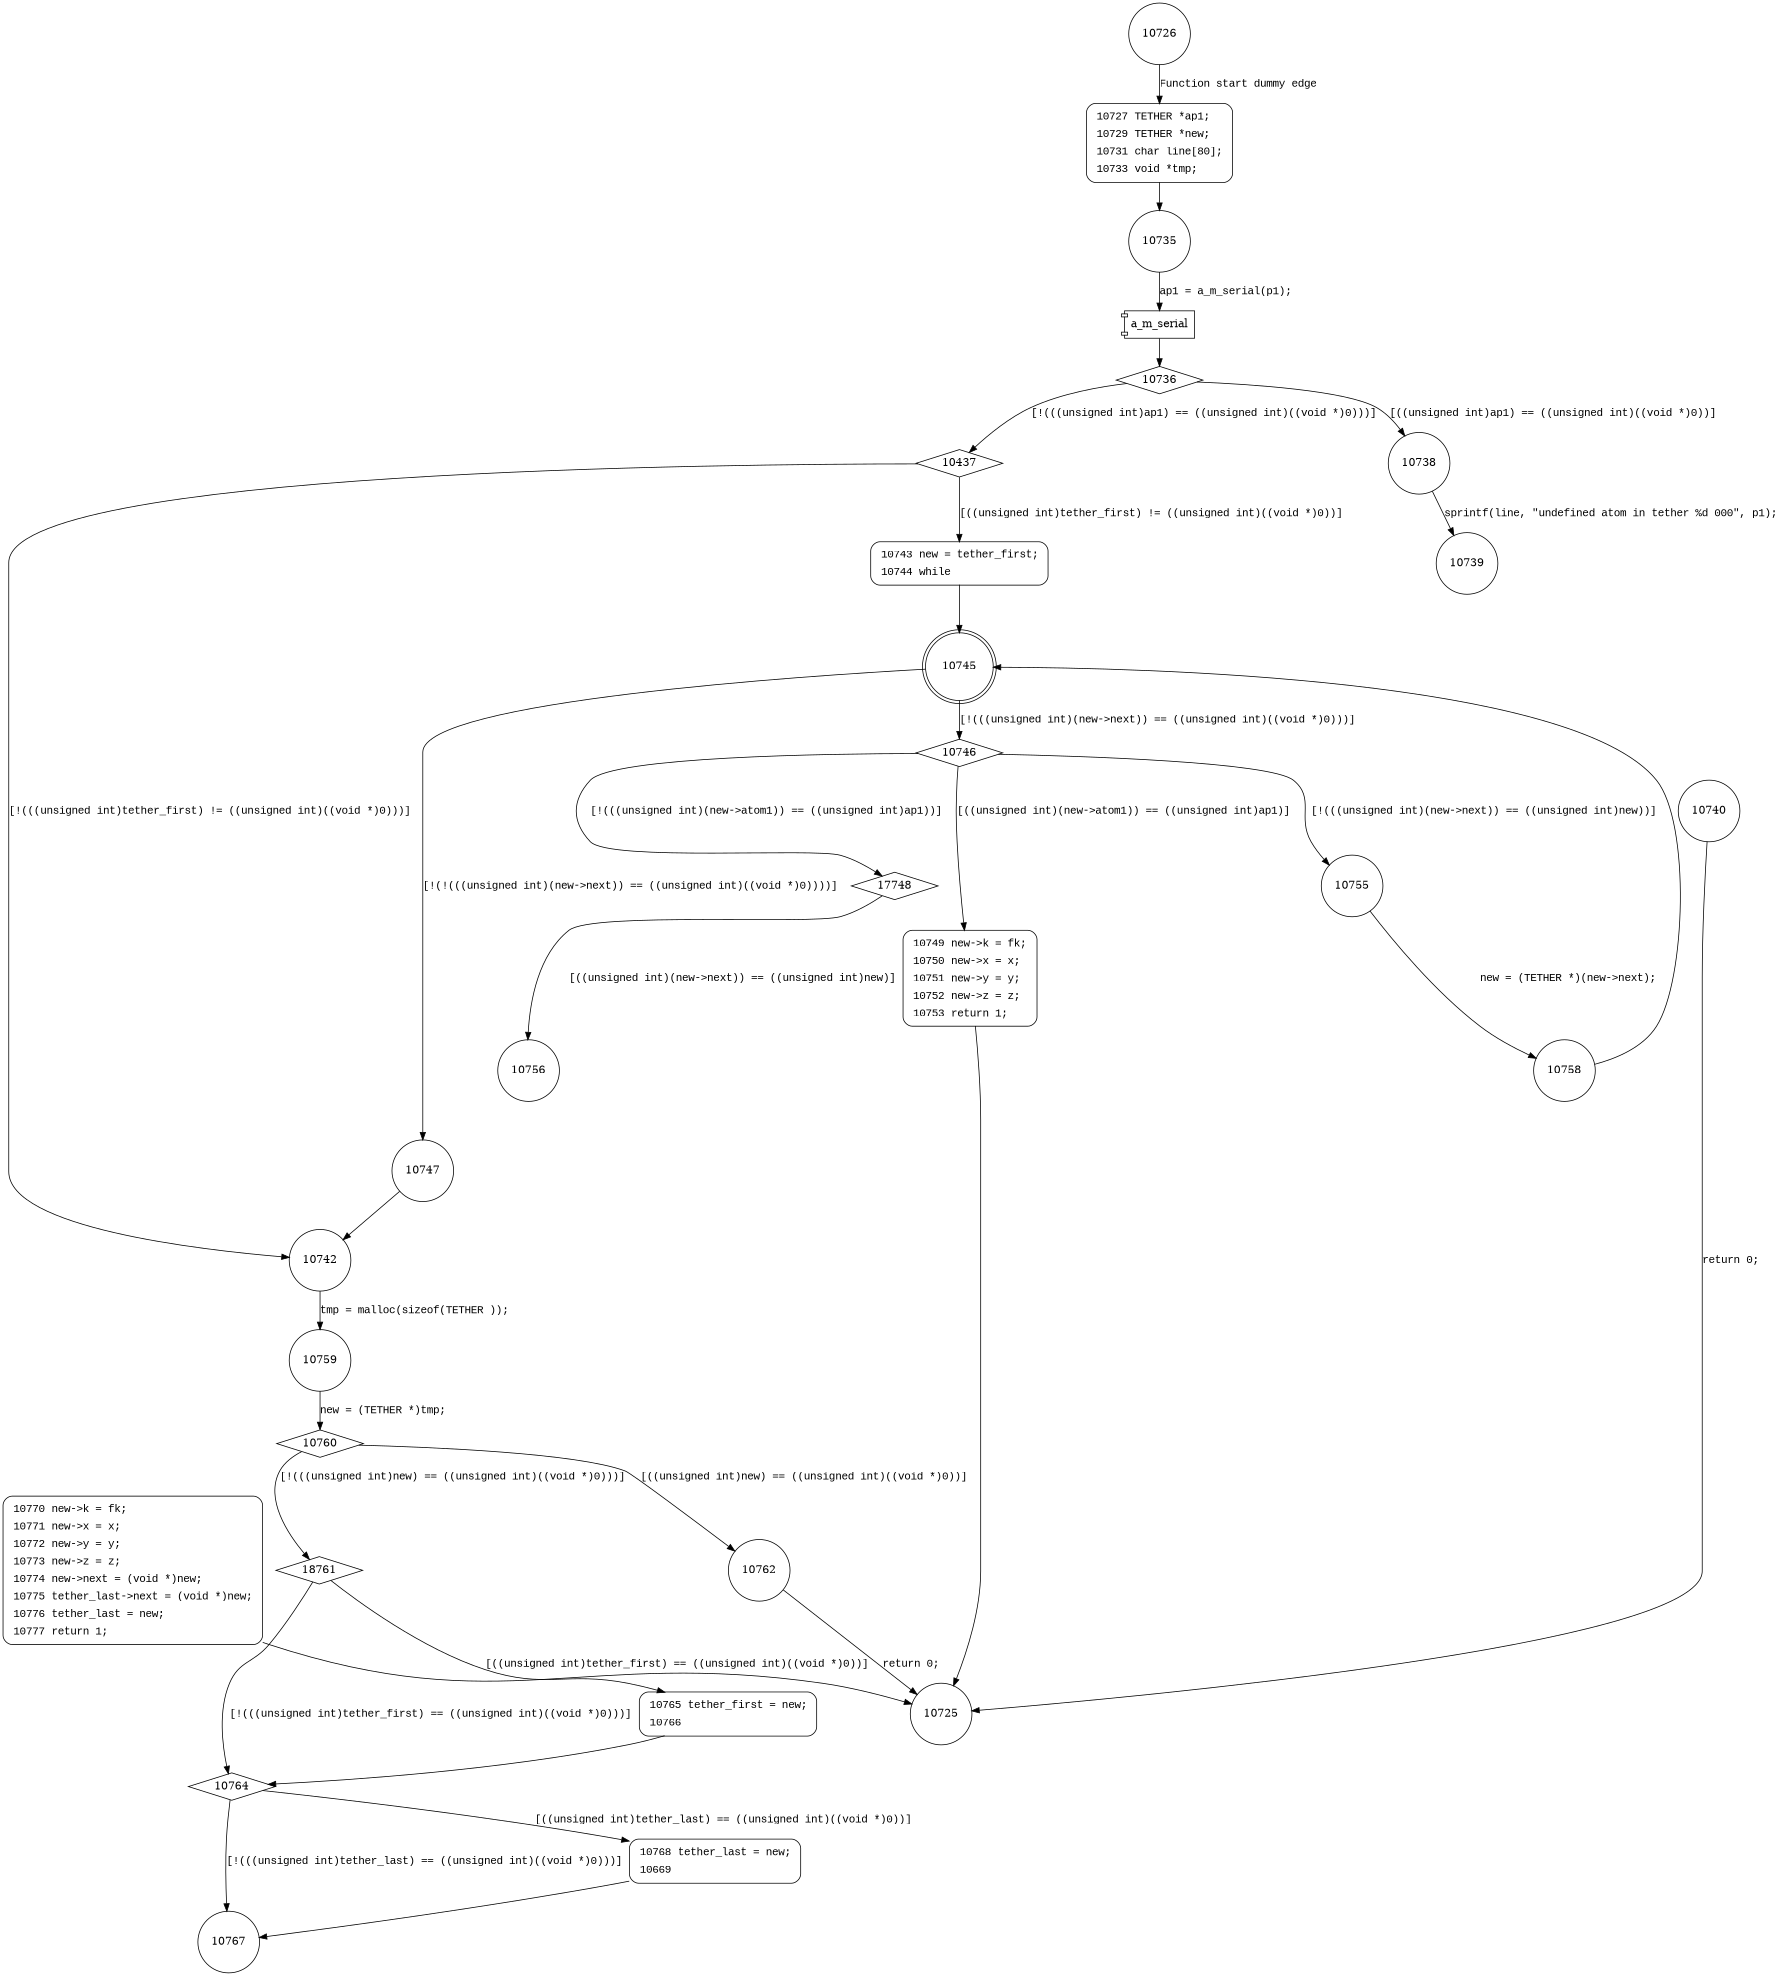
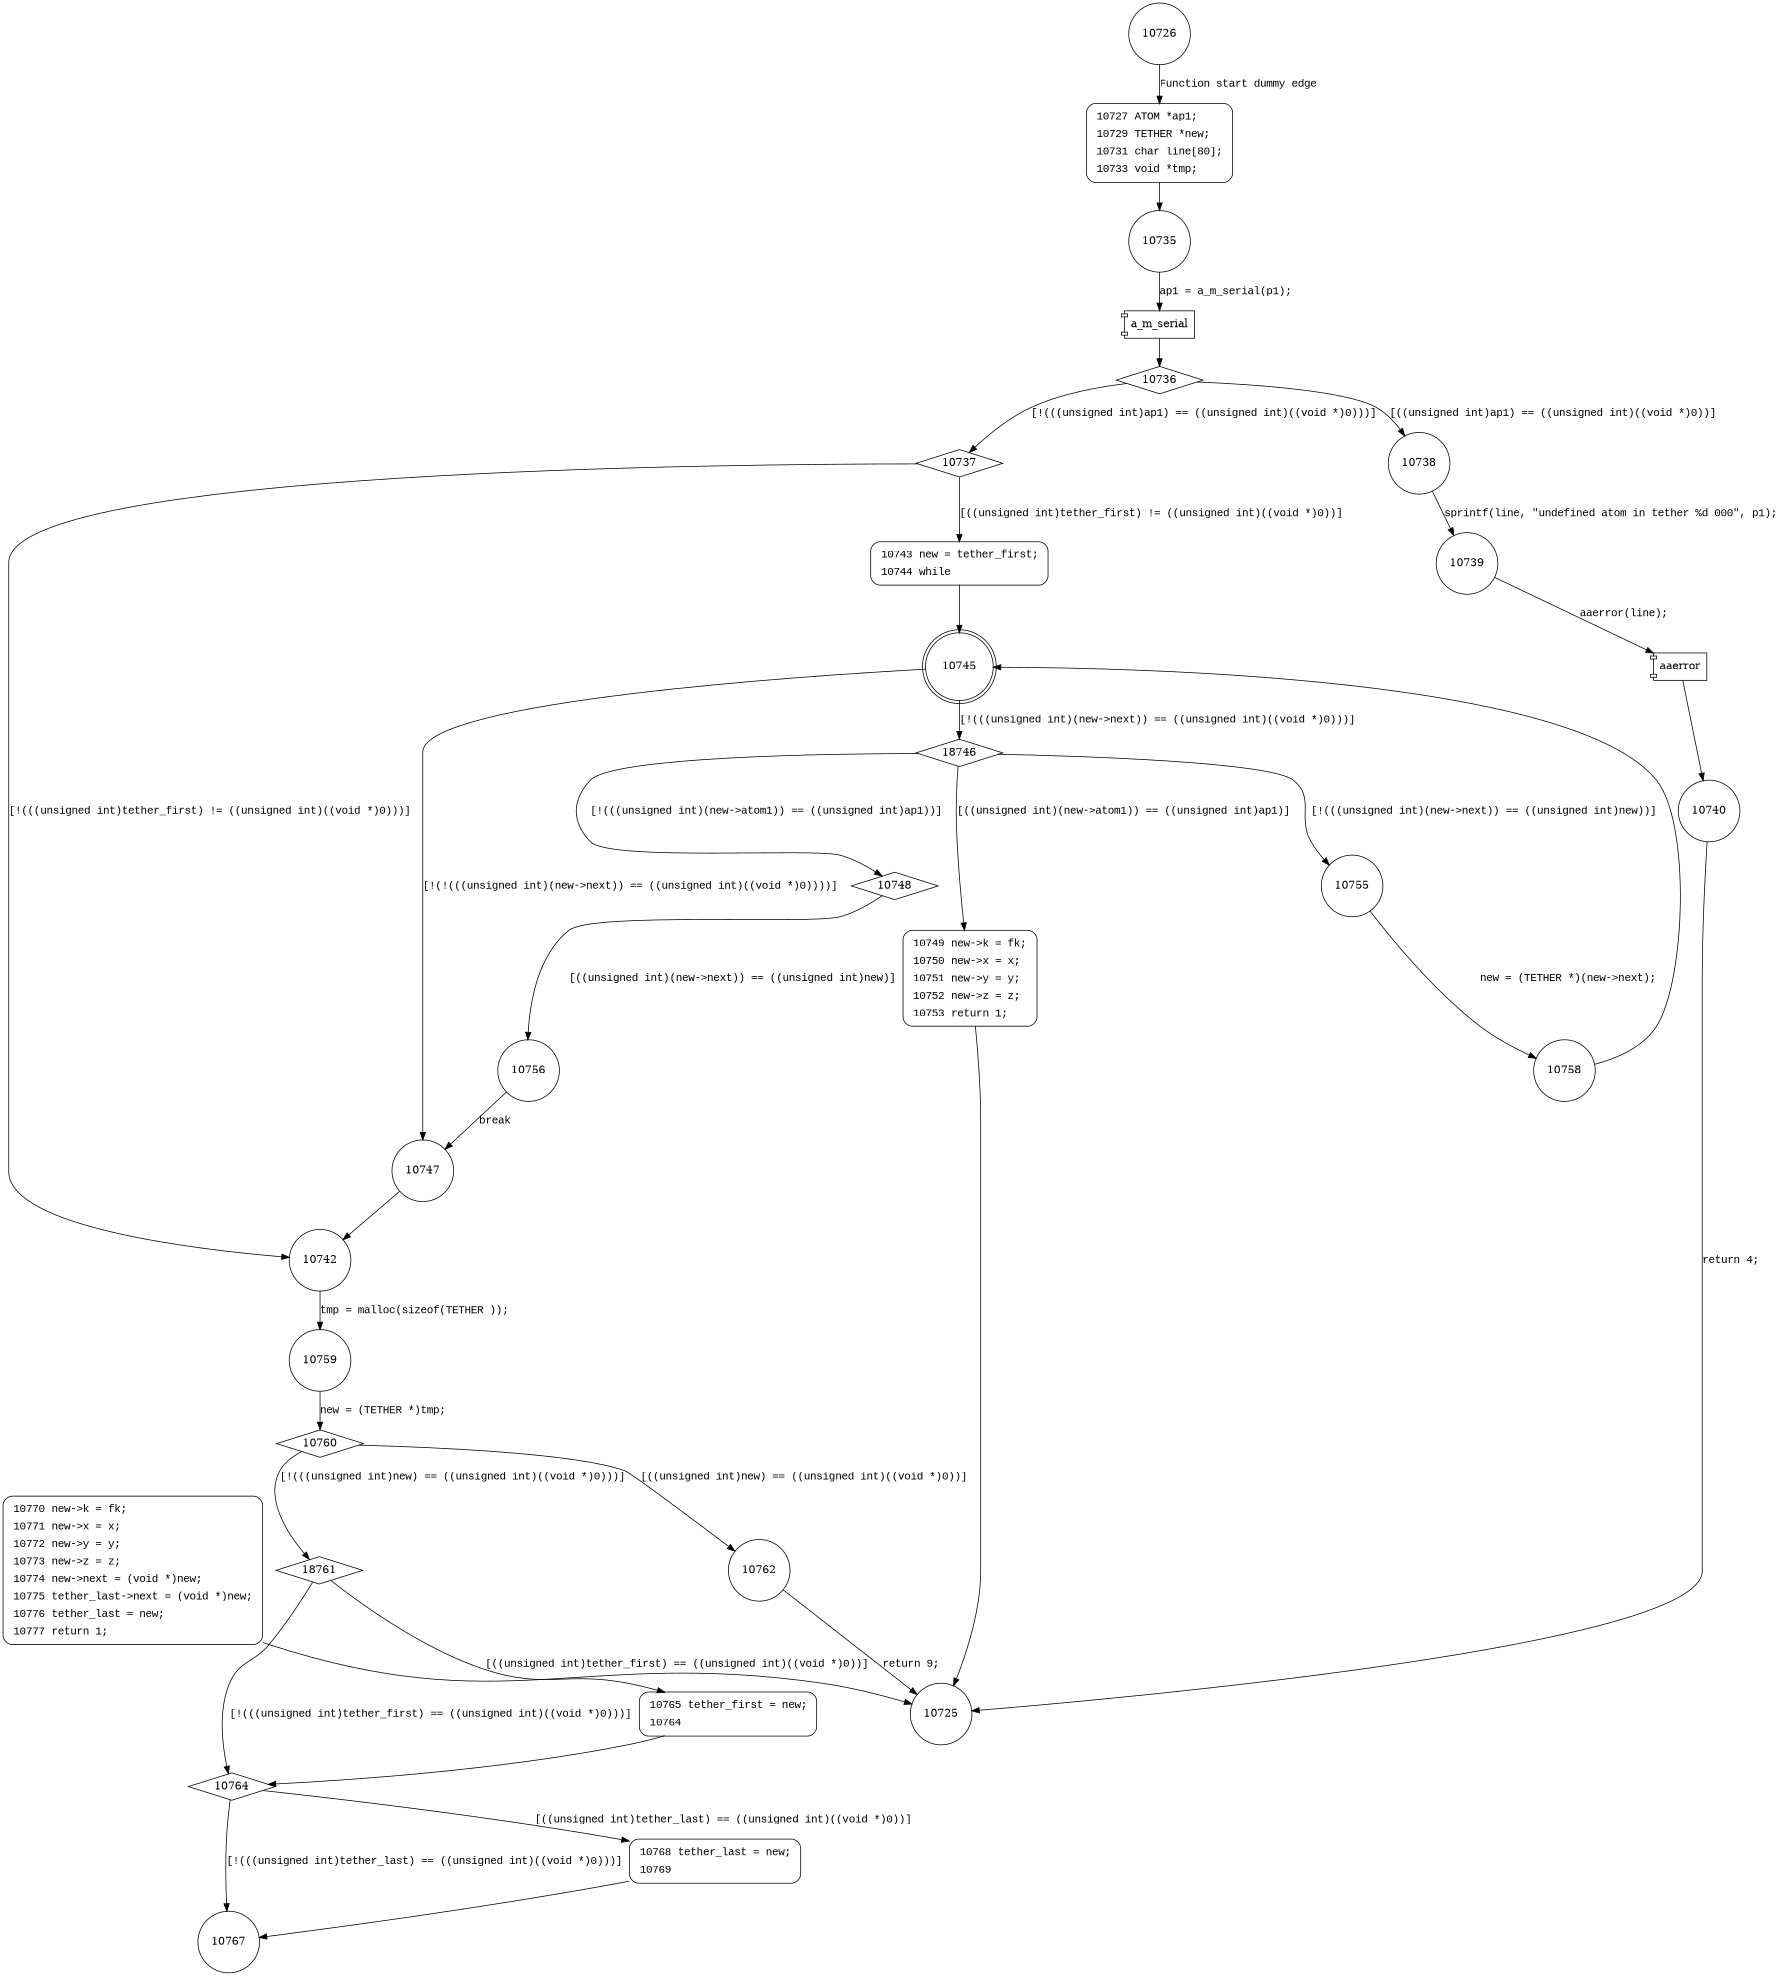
node "10727": text "TETHER *ap1;" -> "ATOM *ap1;"
node "10437": label "10437" -> "10737"
node "aaerror": added
node "10746": label "10746" -> "18746"
node "17748": label "17748" -> "10748"
edge "10756" -> "10747": added, label "break"
edge "10740" -> "10725": label "return 0;" -> "return 4;"
edge "10762" -> "10725": label "return 0;" -> "return 9;"
node "10765": text "10766" -> "10764"
node "10768": text "10669" -> "10769"
